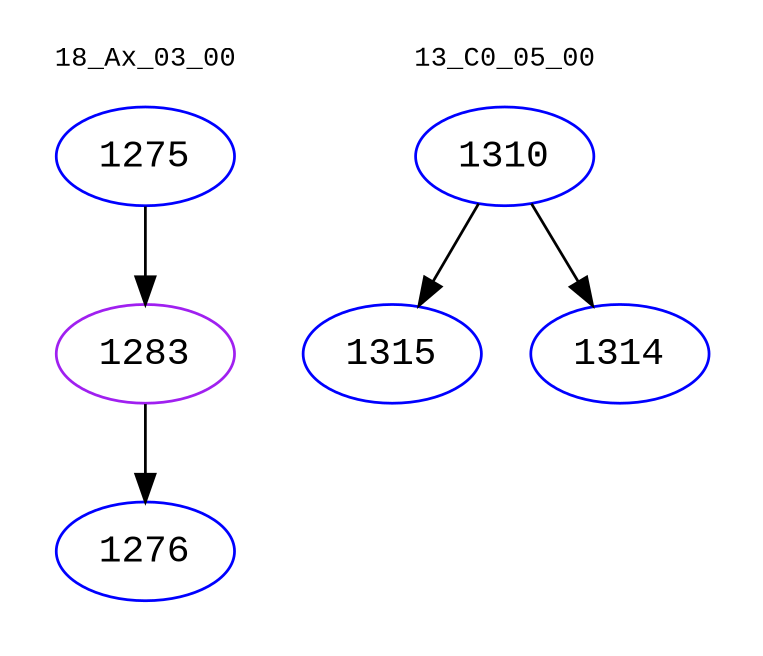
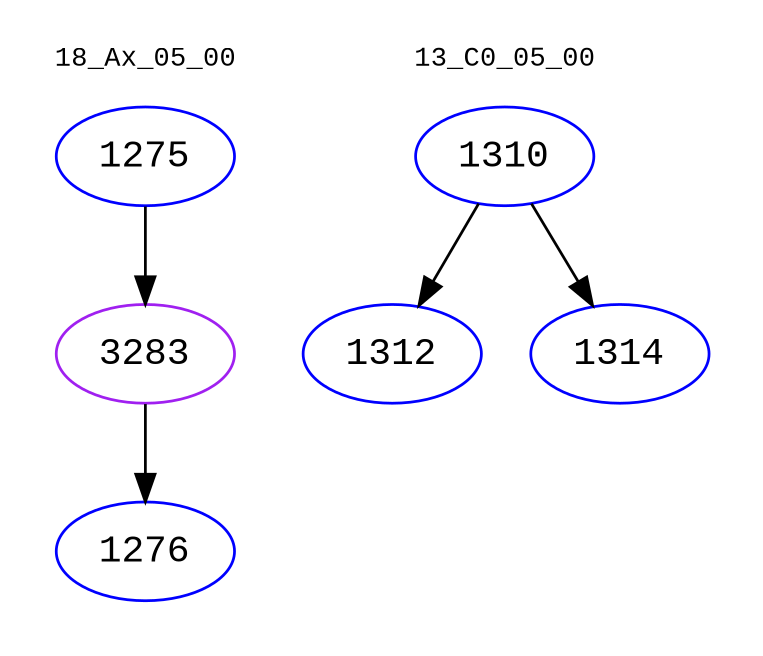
cluster "18_Ax_03_00": label "18_Ax_03_00" -> "18_Ax_05_00"
node "1283": label "1283" -> "3283"
node "1315": label "1315" -> "1312"
